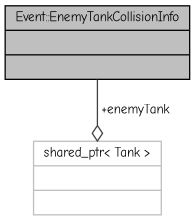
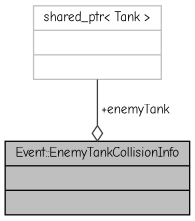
edge "Event::EnemyTankCollisionInfo" -> "shared_ptr< Tank >": reversed
